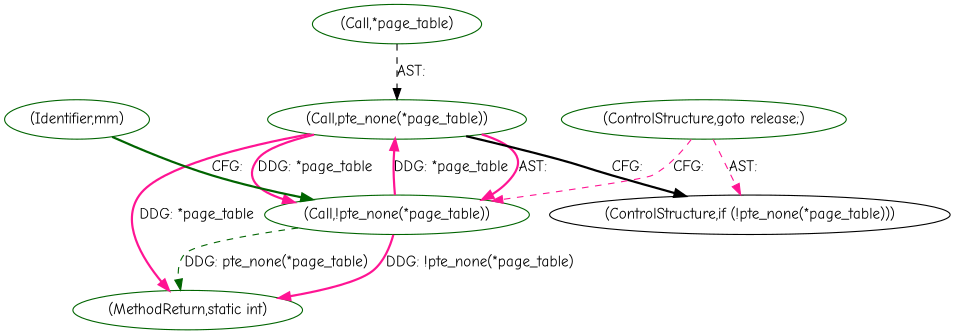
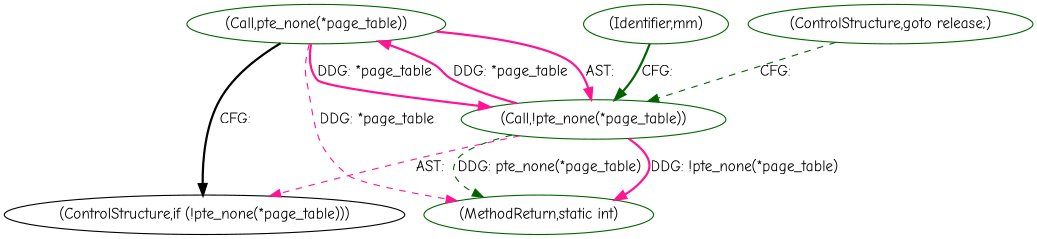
node "(Call,*page_table)": removed
edge "(ControlStructure,goto release;)" -> "(ControlStructure,if (!pte_none(*page_table)))": now "(Call,!pte_none(*page_table))" -> "(ControlStructure,if (!pte_none(*page_table)))"
edge "(Call,pte_none(*page_table))" -> "(MethodReturn,static int)": style bold -> dashed
edge "(ControlStructure,goto release;)" -> "(Call,!pte_none(*page_table))": color deeppink -> darkgreen
